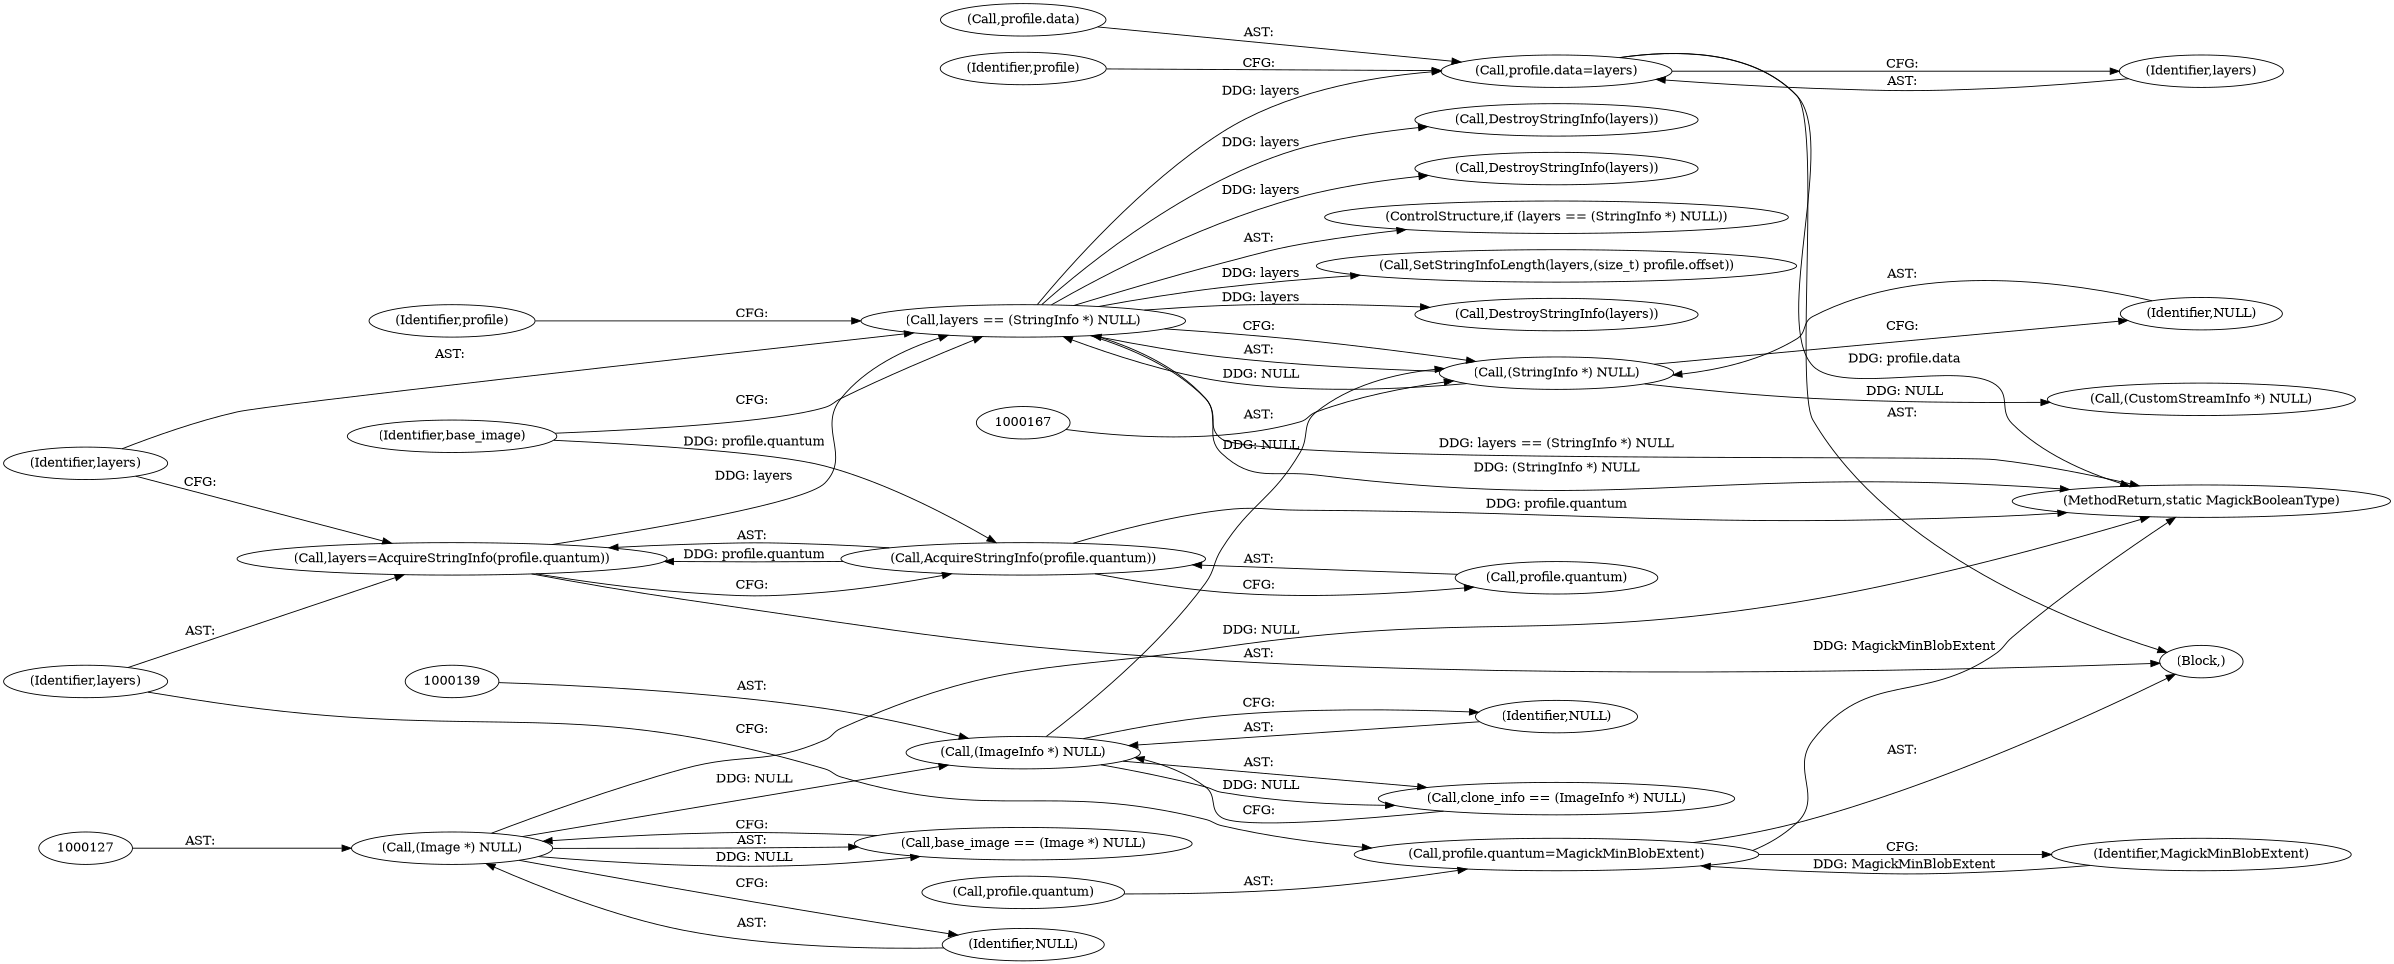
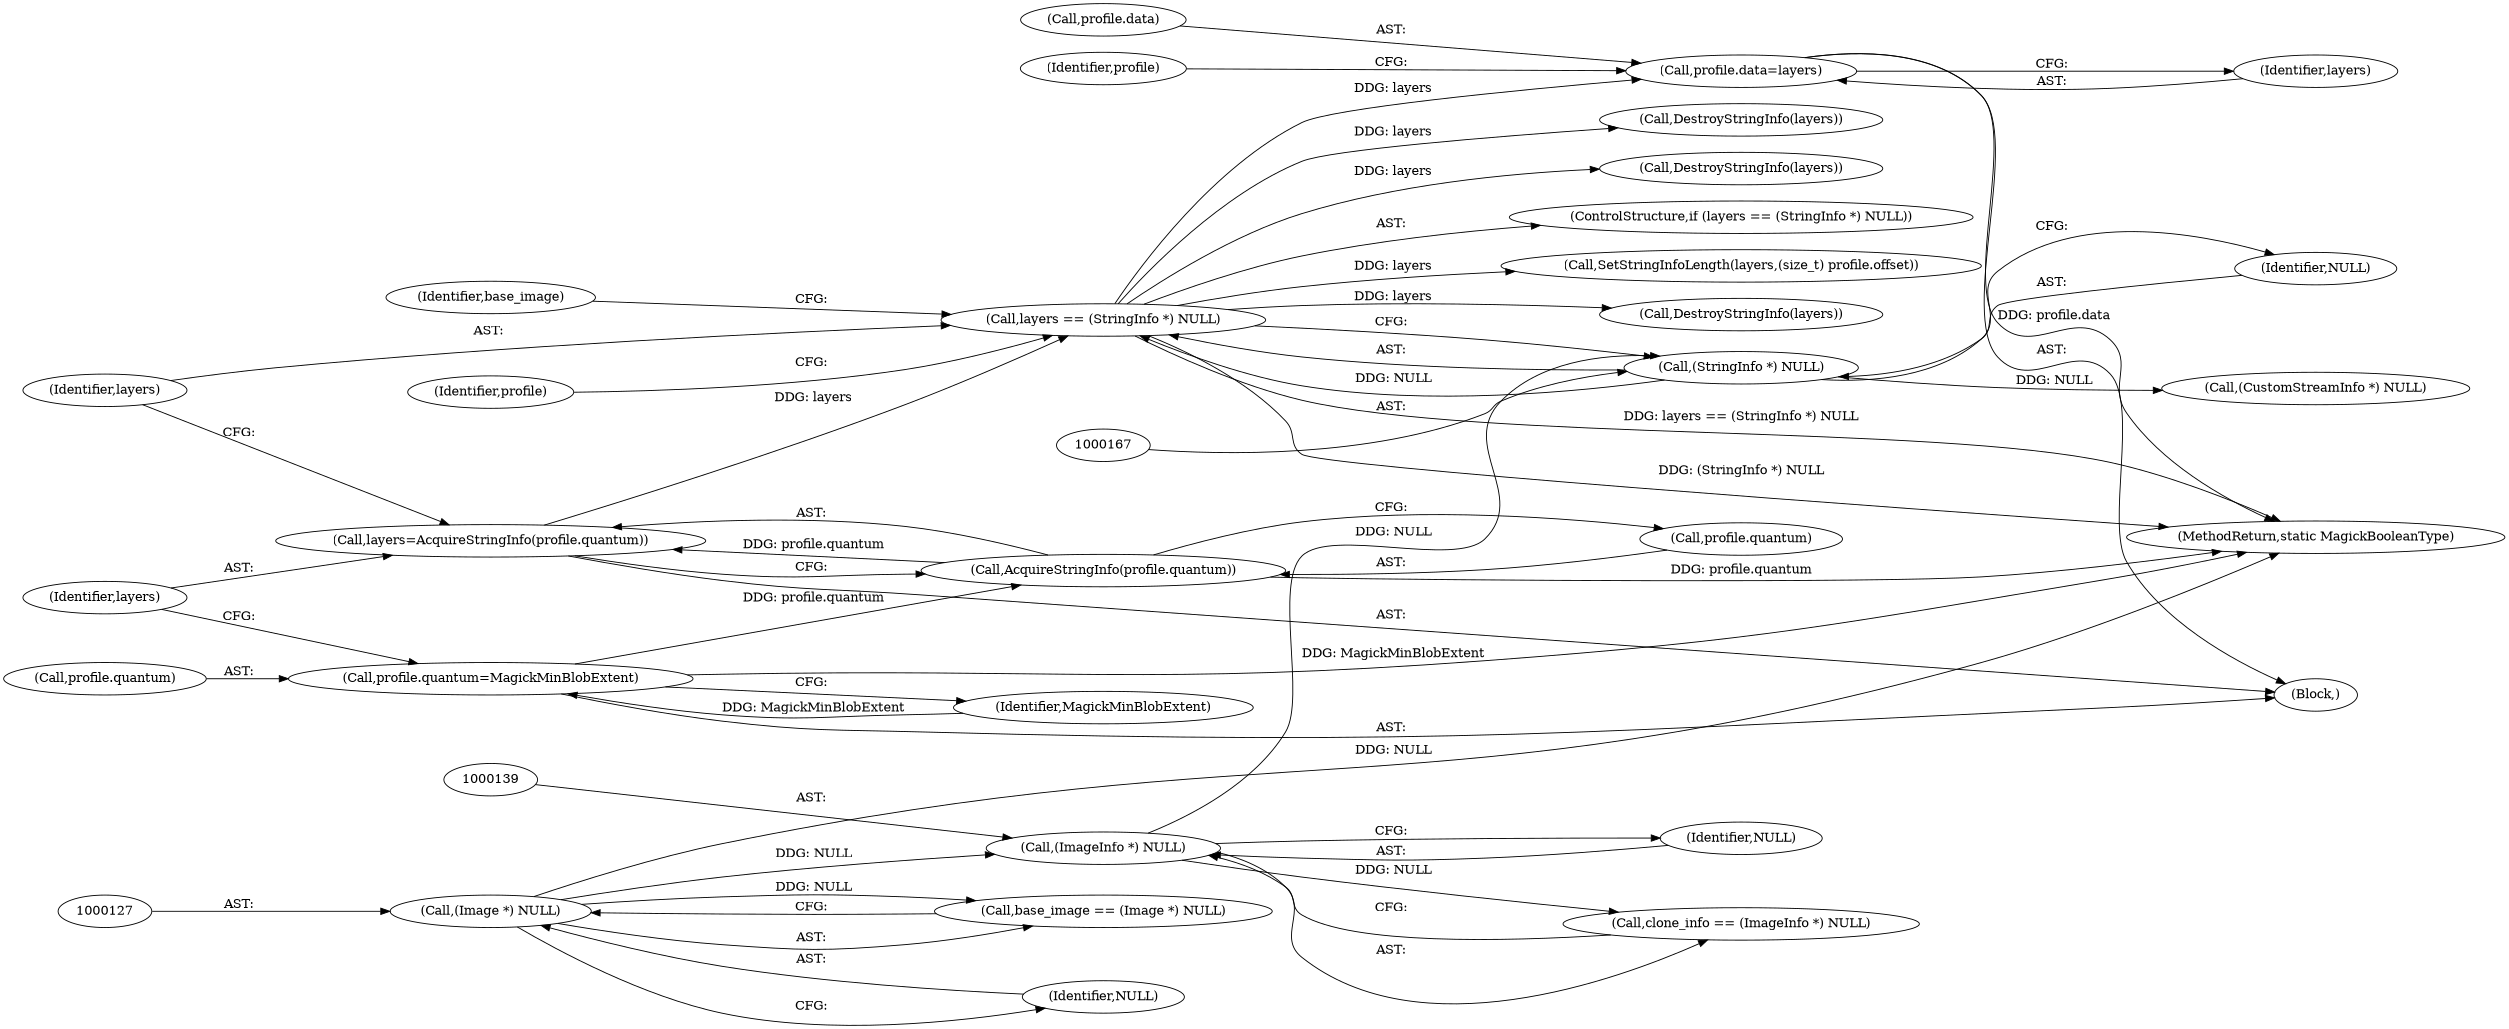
edge "(Identifier,base_image)" -> "(Call,AcquireStringInfo(profile.quantum))": now "(Call,profile.quantum=MagickMinBlobExtent)" -> "(Call,AcquireStringInfo(profile.quantum))"
